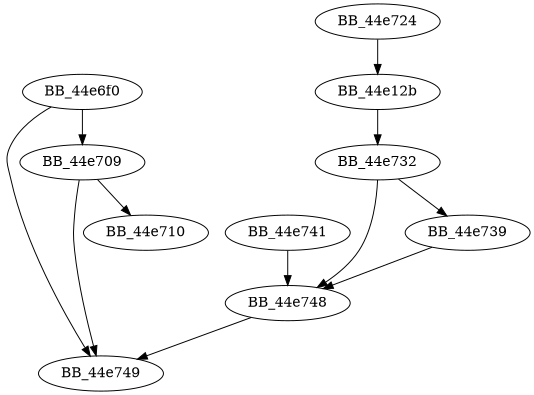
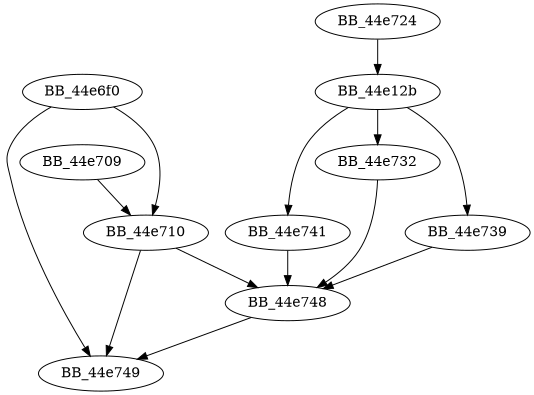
edge "BB_44e6f0" -> "BB_44e709": now "BB_44e6f0" -> "BB_44e710"
edge "BB_44e12b" -> "BB_44e741": added
edge "BB_44e732" -> "BB_44e739": now "BB_44e12b" -> "BB_44e739"
edge "BB_44e709" -> "BB_44e749": now "BB_44e710" -> "BB_44e749"
edge "BB_44e710" -> "BB_44e748": added
